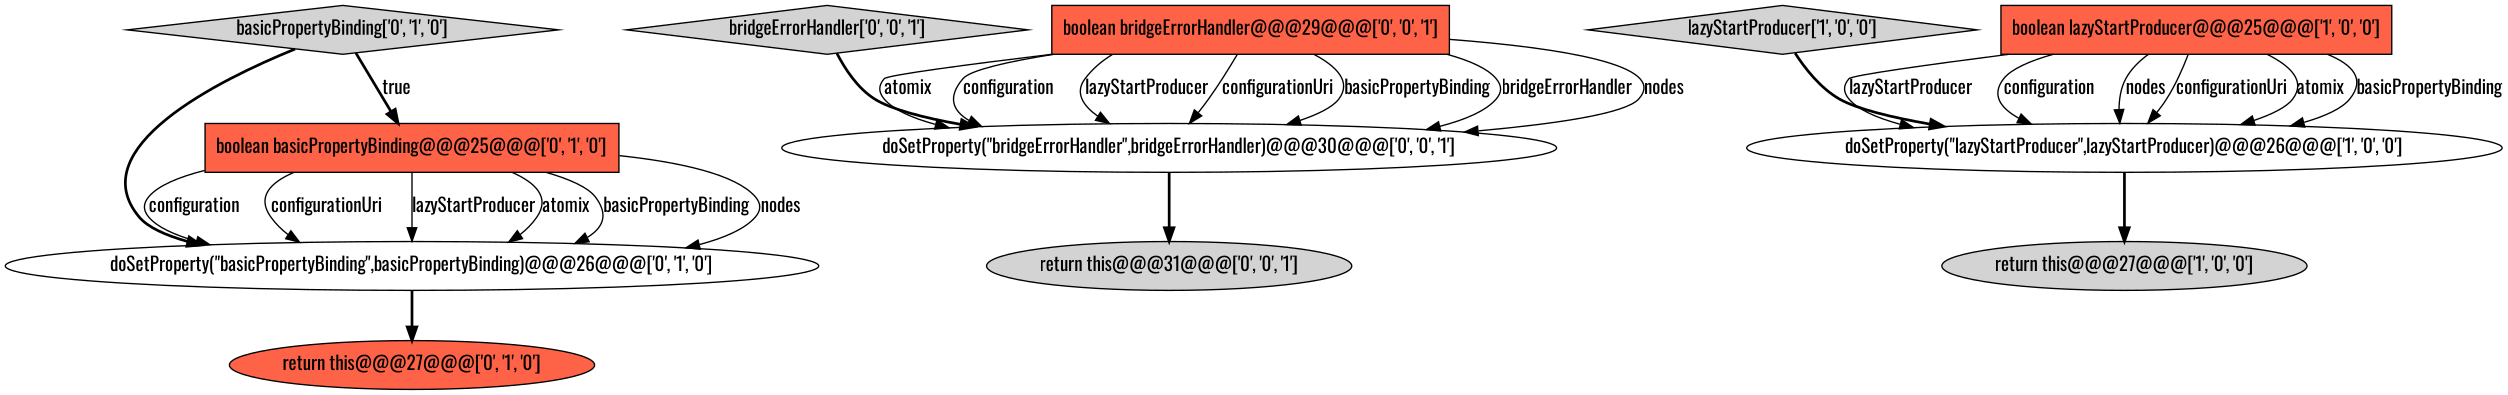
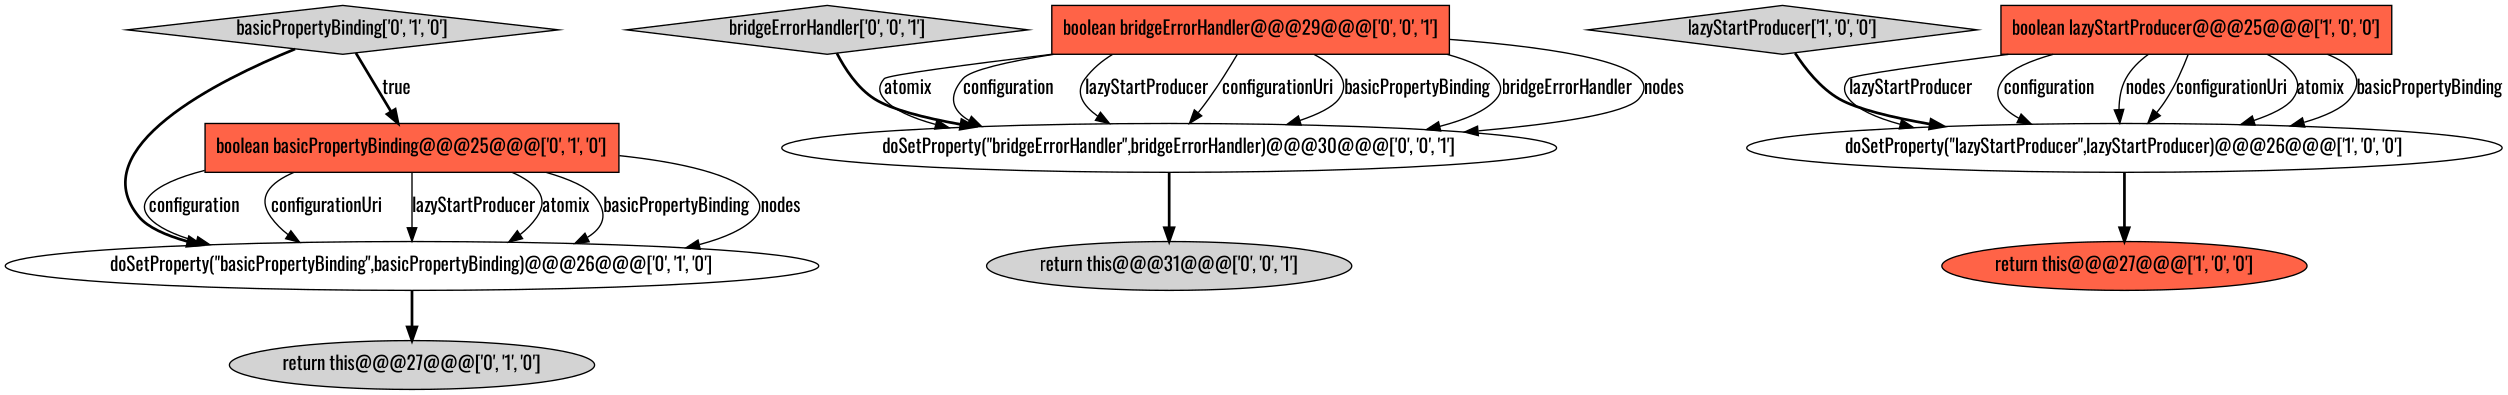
node "return this@@@27@@@['1', '0', '0']": fillcolor lightgray -> tomato
node "return this@@@27@@@['0', '1', '0']": fillcolor tomato -> lightgray
